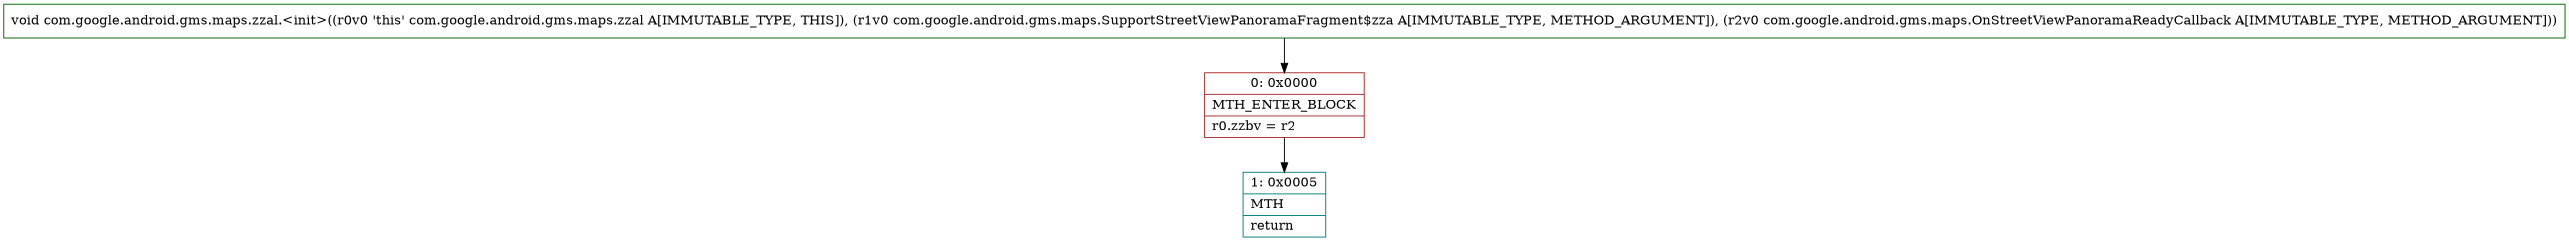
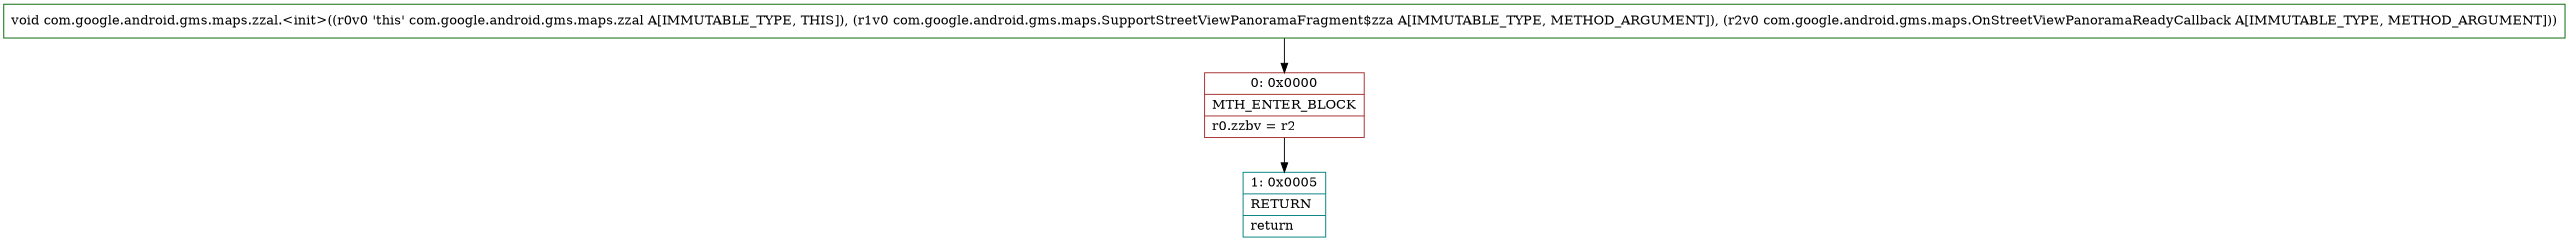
node "1: 0x0005": text "MTH" -> "RETURN"
